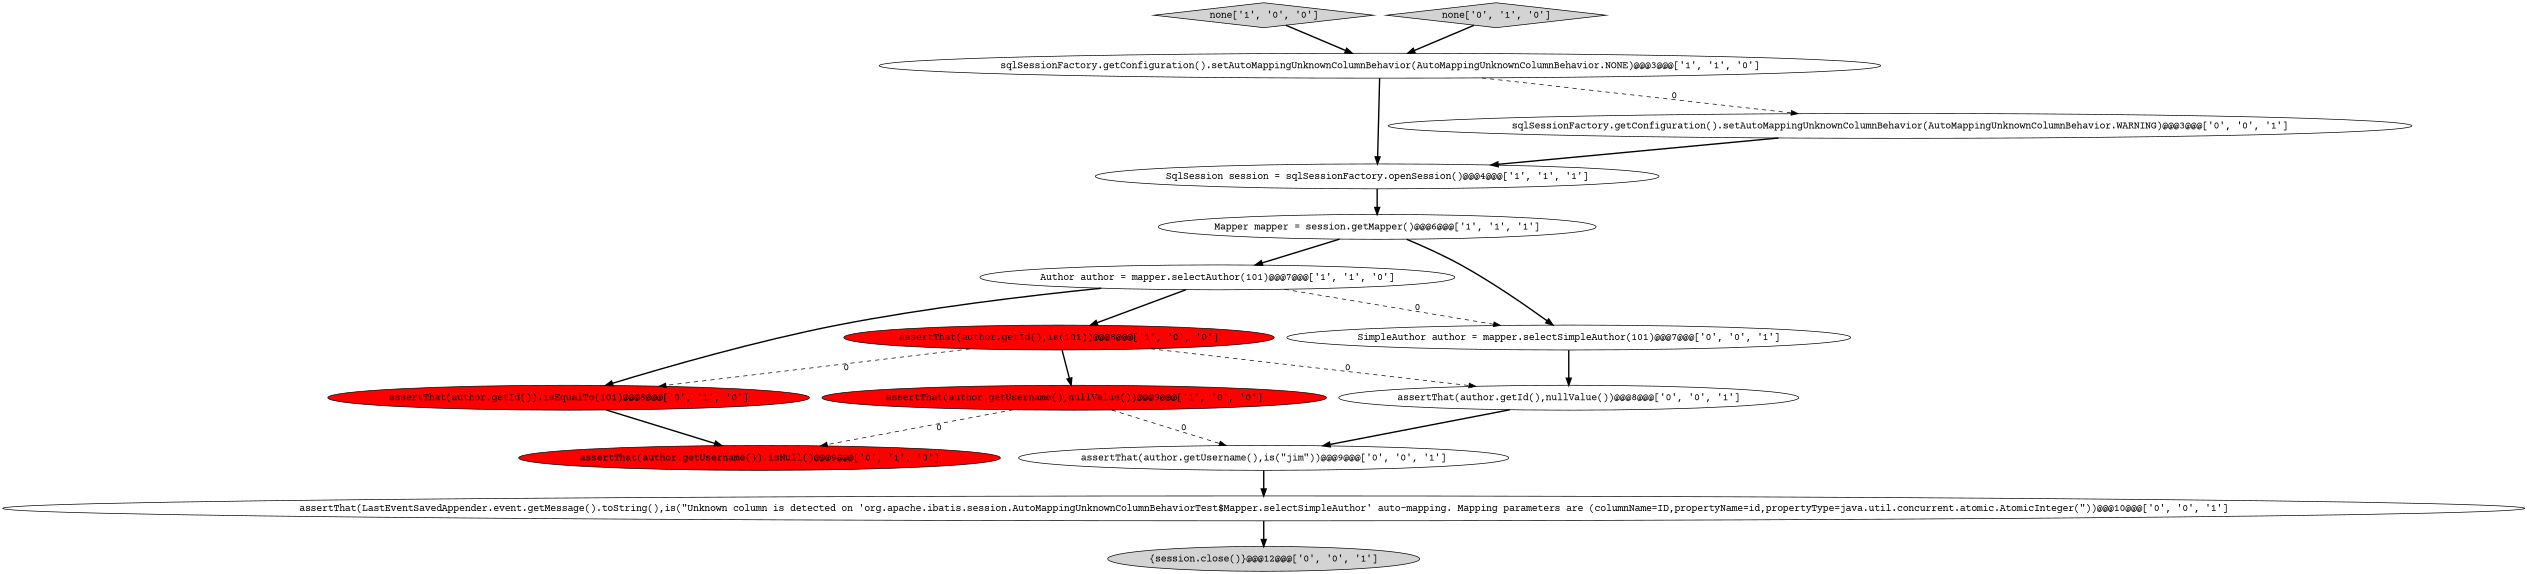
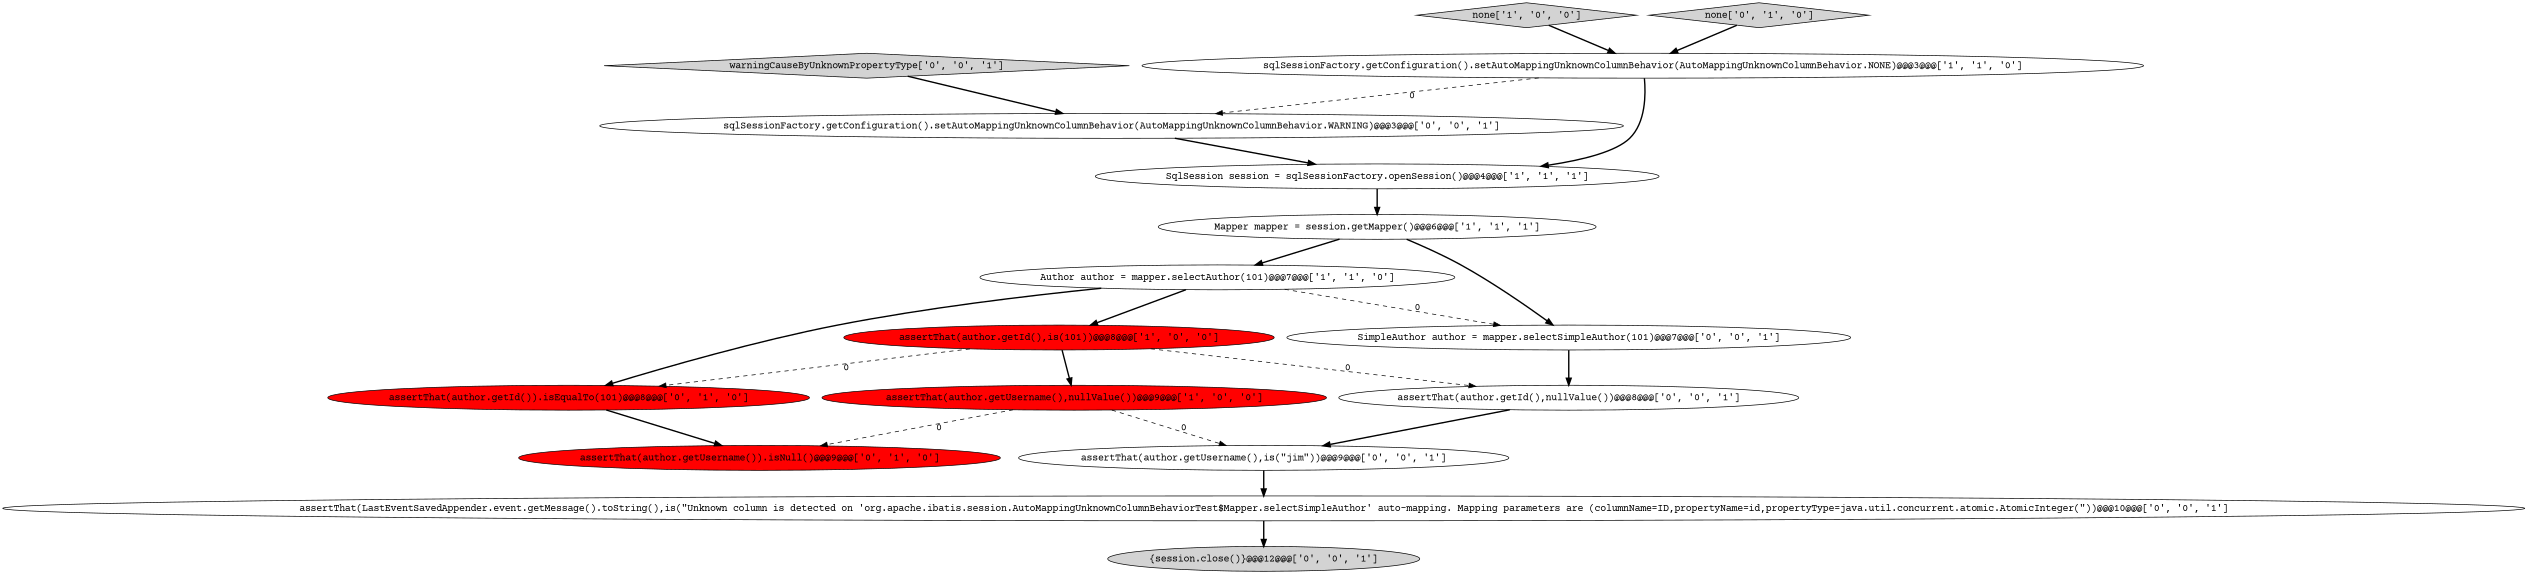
node "warningCauseByUnknownPropertyType['0', '0', '1']": added
